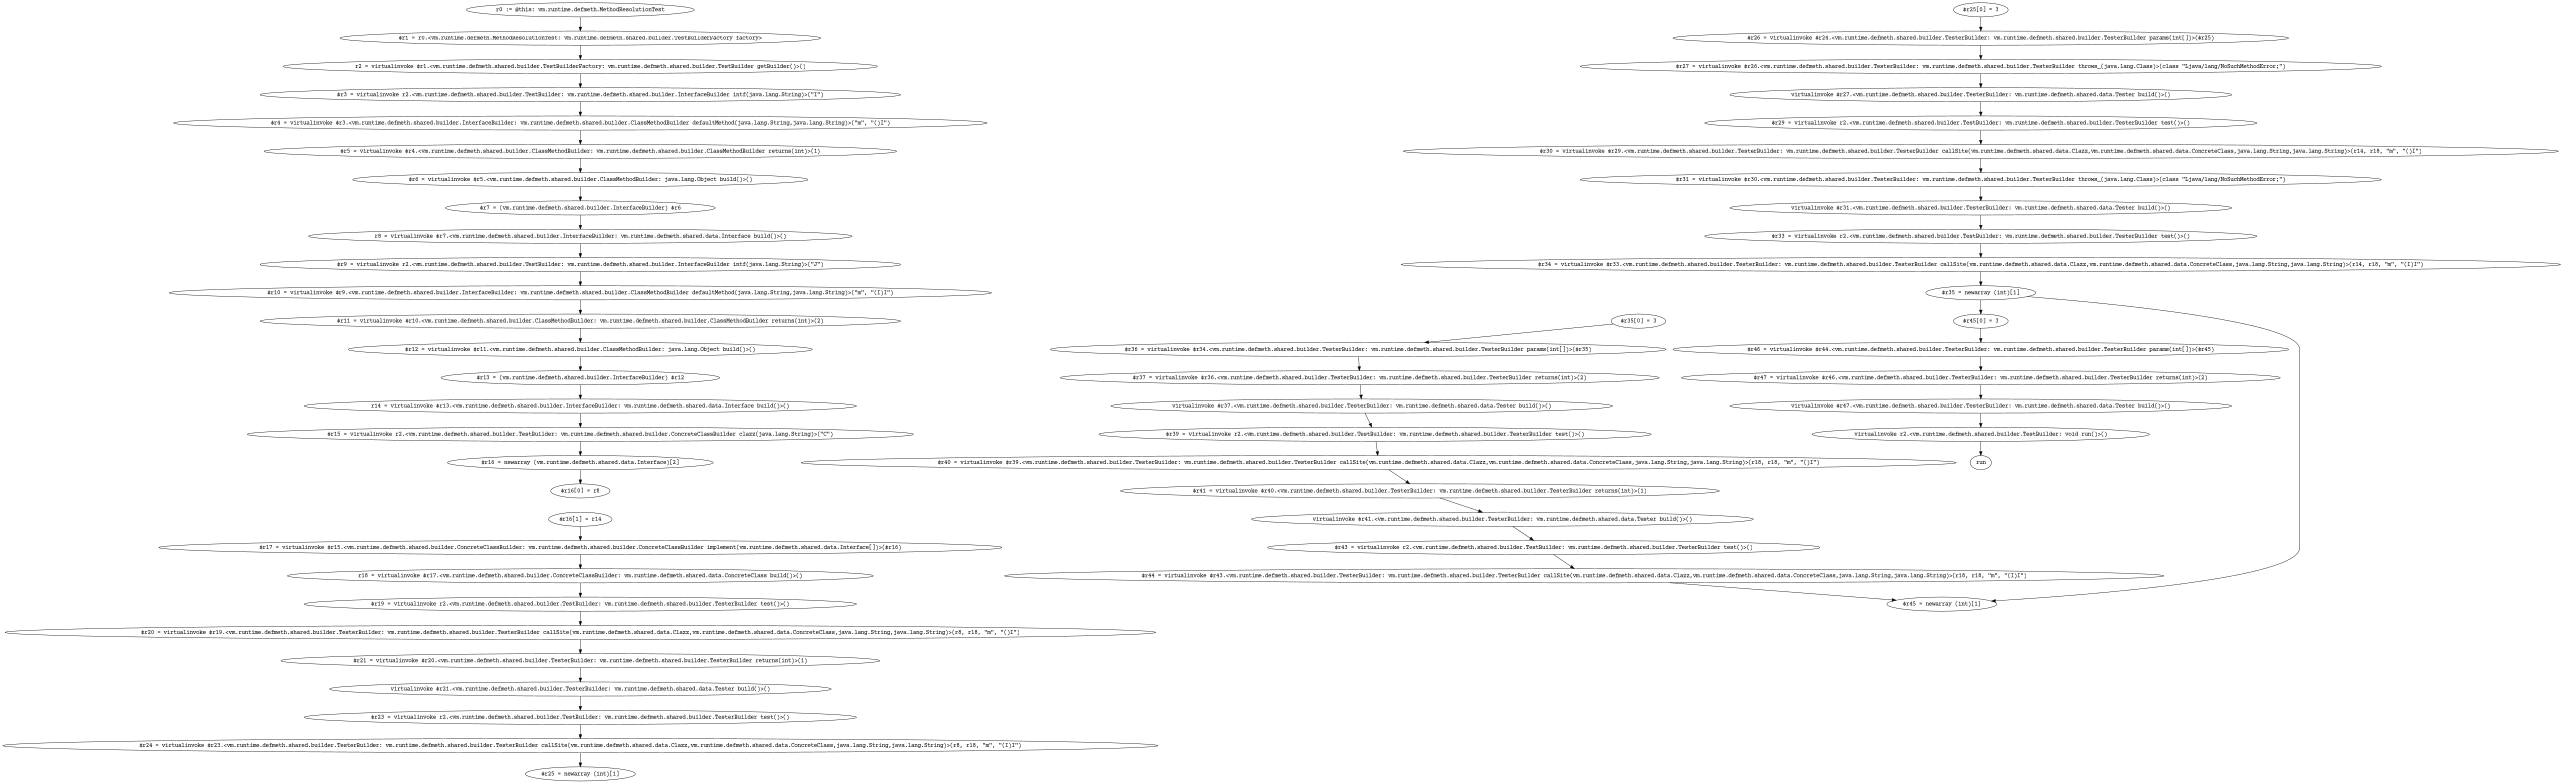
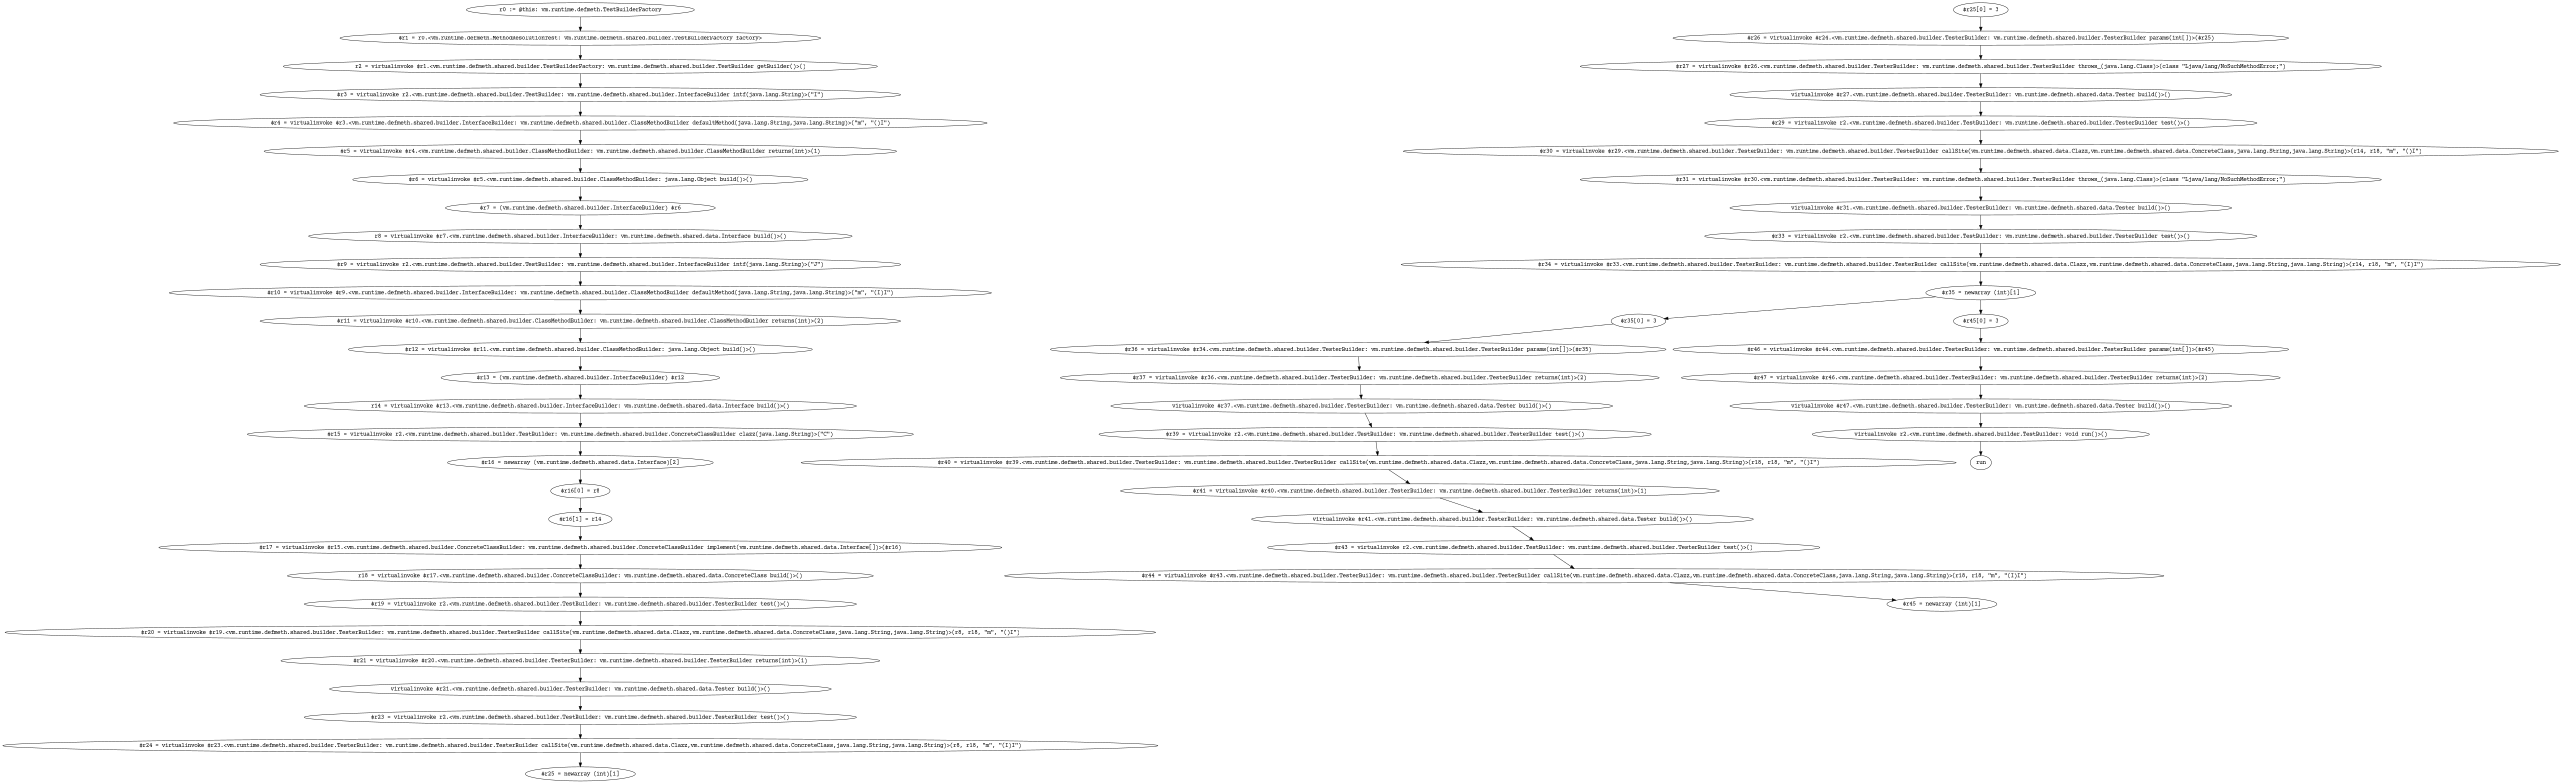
node "r0 := @this: vm.runtime.defmeth.MethodResolutionTest": label "r0 := @this: vm.runtime.defmeth.MethodResolutionTest" -> "r0 := @this: vm.runtime.defmeth.TestBuilderFactory"
edge "$r35 = newarray (int)[1]" -> "$r45 = newarray (int)[1]": now "$r35 = newarray (int)[1]" -> "$r35[0] = 3"
edge "$r16[0] = r8" -> "$r16[1] = r14": added
